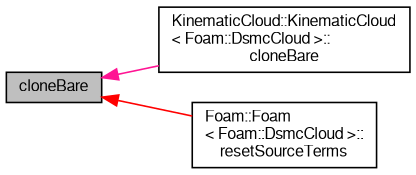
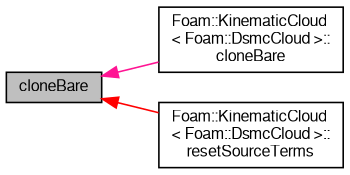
node "KinematicCloud::KinematicCloud < Foam::DsmcCloud >:: cloneBare": label "KinematicCloud::KinematicCloud < Foam::DsmcCloud >:: cloneBare" -> "Foam::KinematicCloud < Foam::DsmcCloud >:: cloneBare"
node "Foam::Foam < Foam::DsmcCloud >:: resetSourceTerms": label "Foam::Foam < Foam::DsmcCloud >:: resetSourceTerms" -> "Foam::KinematicCloud < Foam::DsmcCloud >:: resetSourceTerms"
